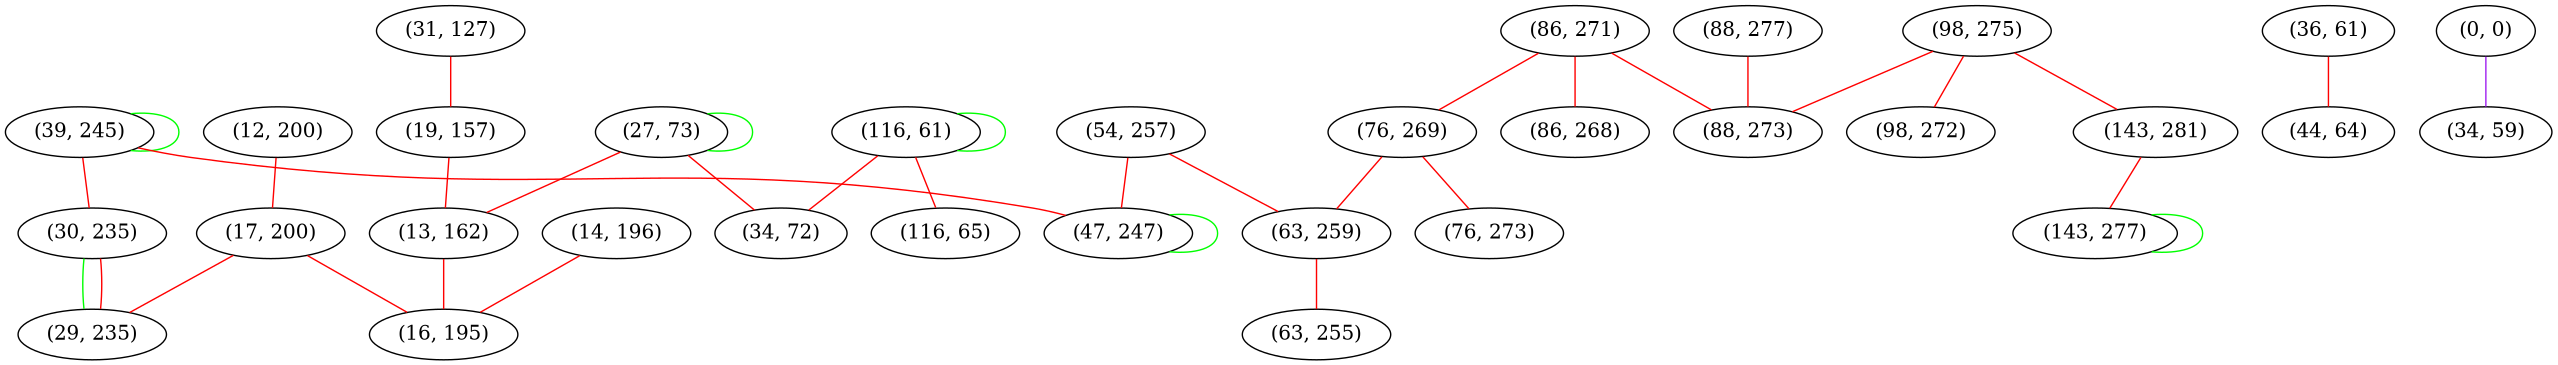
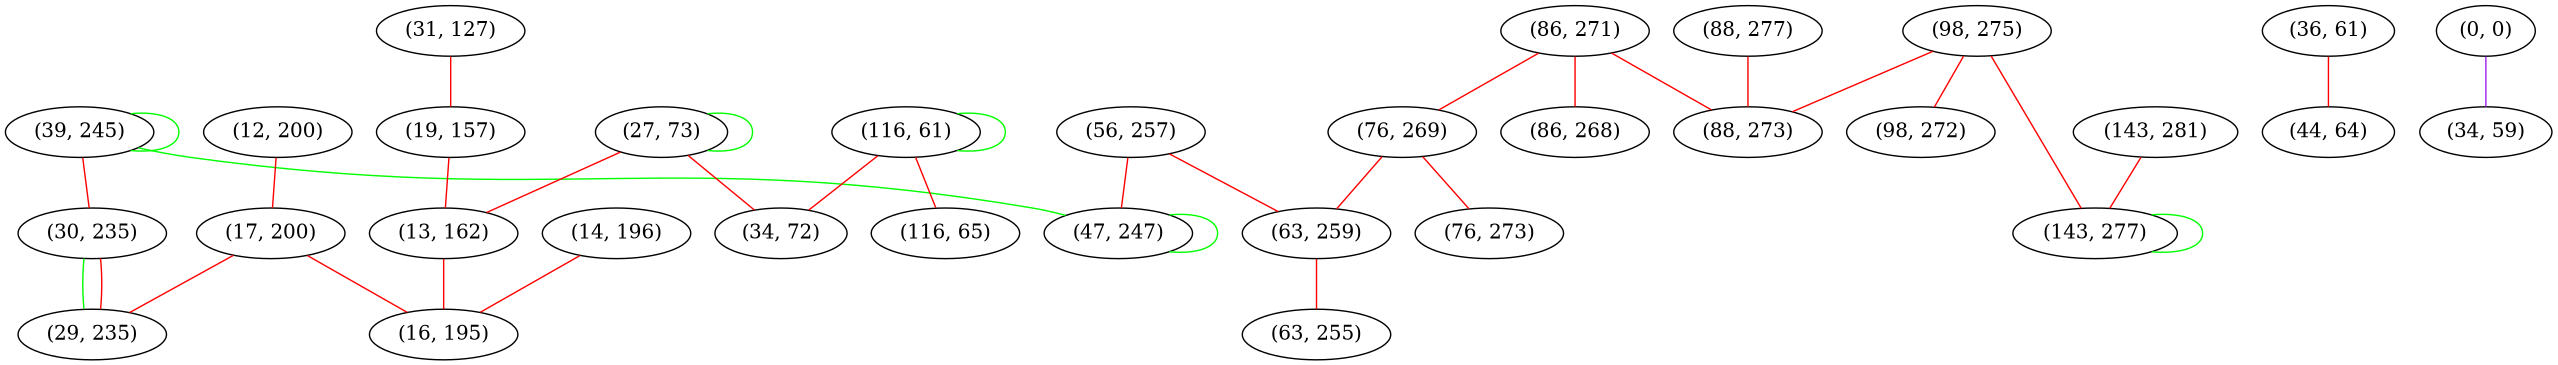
edge "(98, 275)" -- "(143, 281)": now "(98, 275)" -- "(143, 277)"
node "(54, 257)": label "(54, 257)" -> "(56, 257)"
edge "(39, 245)" -- "(47, 247)": color red -> green
